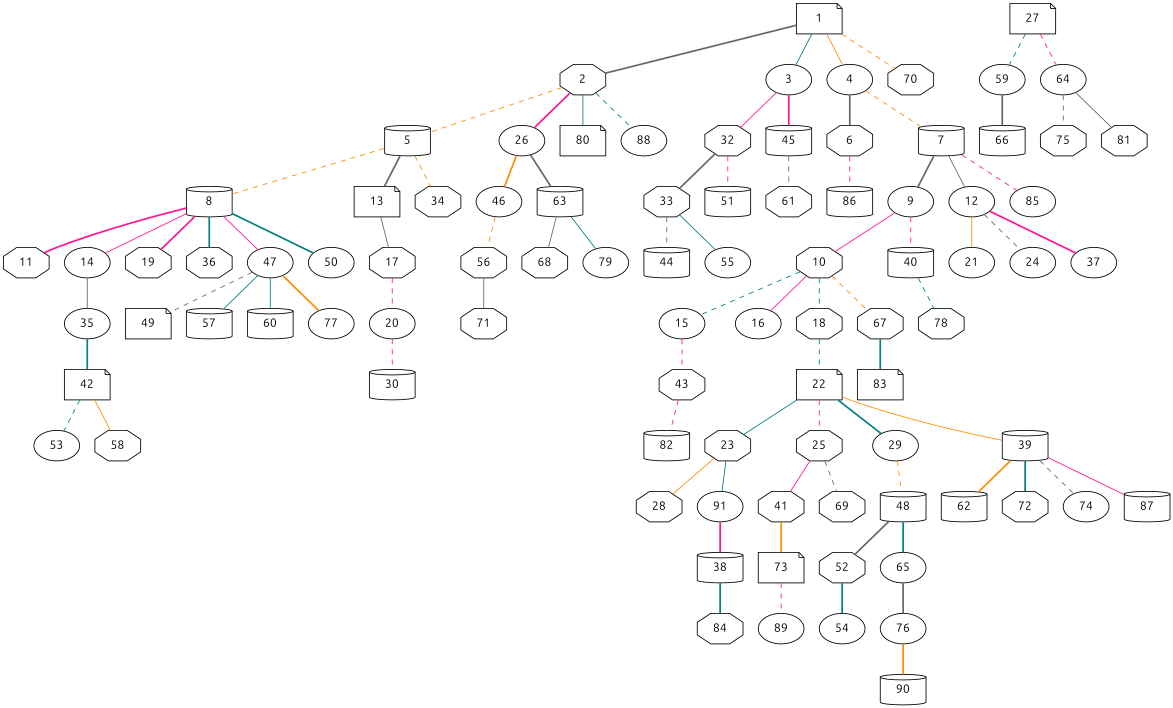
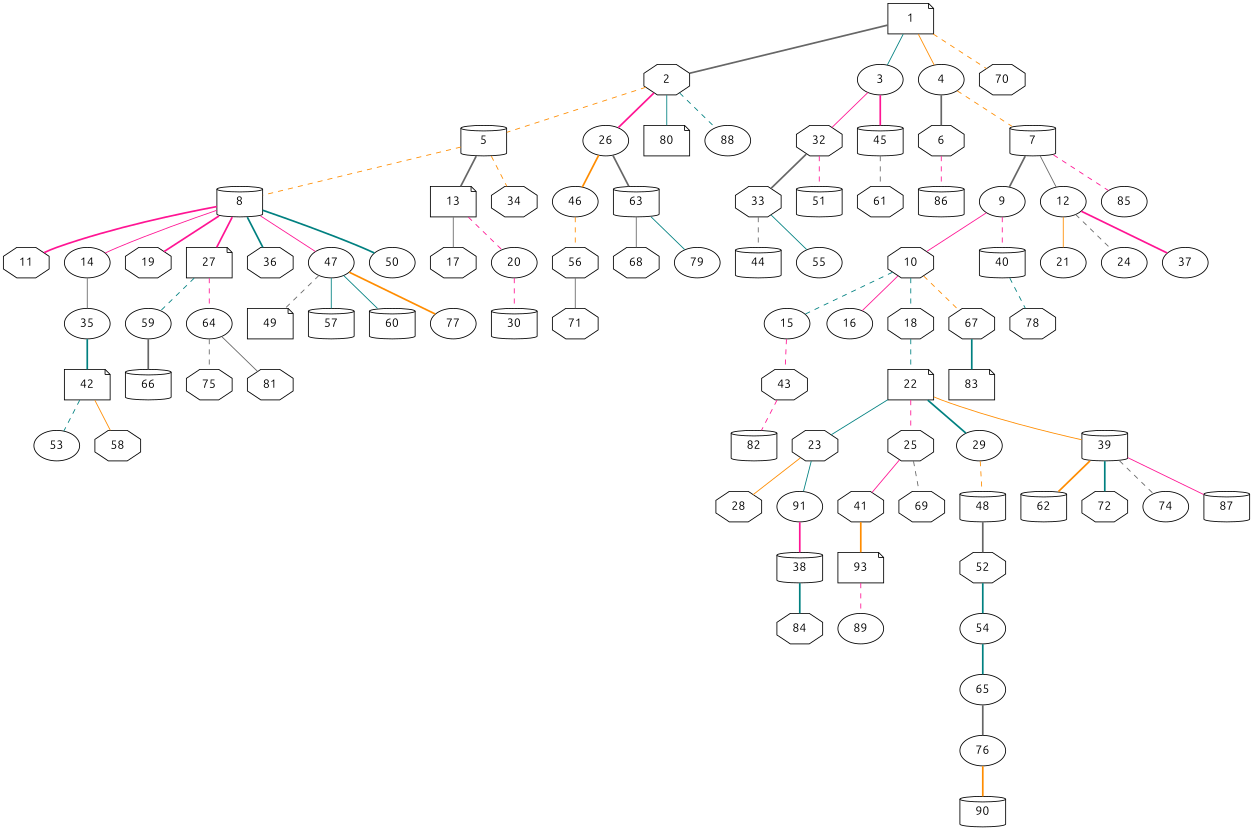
edge "8" -- "27": added
edge "17" -- "20": now "13" -- "20"
edge "48" -- "65": now "54" -- "65"
node "73": label "73" -> "93"
